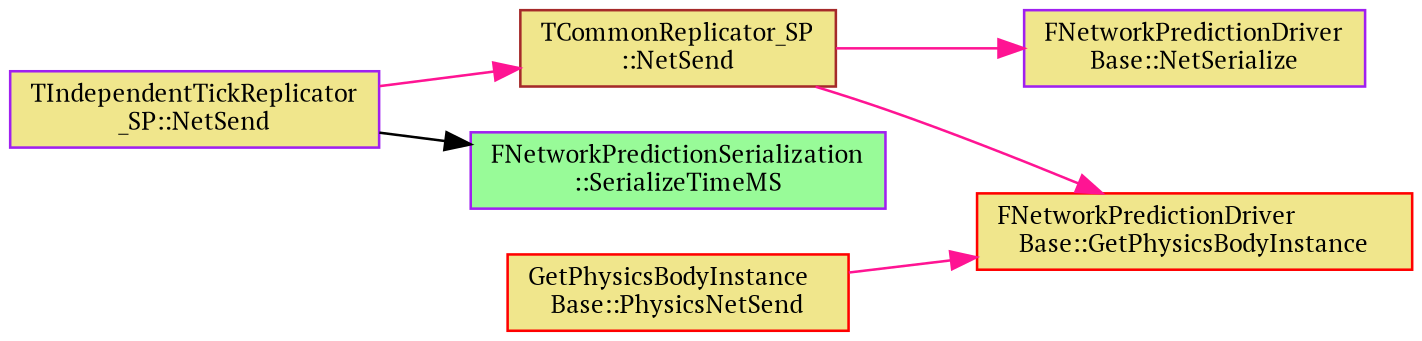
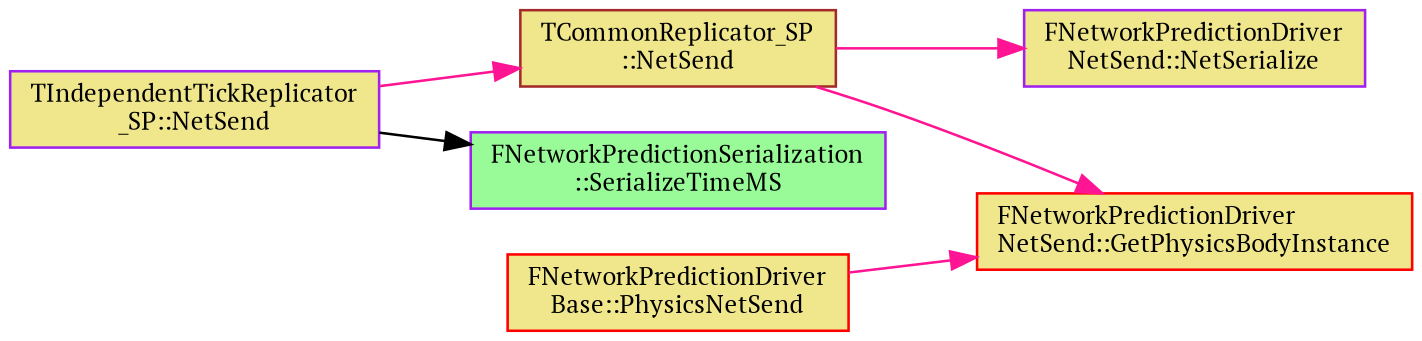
node "FNetworkPredictionDriver Base::NetSerialize": label "FNetworkPredictionDriver Base::NetSerialize" -> "FNetworkPredictionDriver NetSend::NetSerialize"
node "FNetworkPredictionDriver Base::GetPhysicsBodyInstance": label "FNetworkPredictionDriver Base::GetPhysicsBodyInstance" -> "FNetworkPredictionDriver NetSend::GetPhysicsBodyInstance"
node "GetPhysicsBodyInstance Base::PhysicsNetSend": label "GetPhysicsBodyInstance Base::PhysicsNetSend" -> "FNetworkPredictionDriver Base::PhysicsNetSend"
